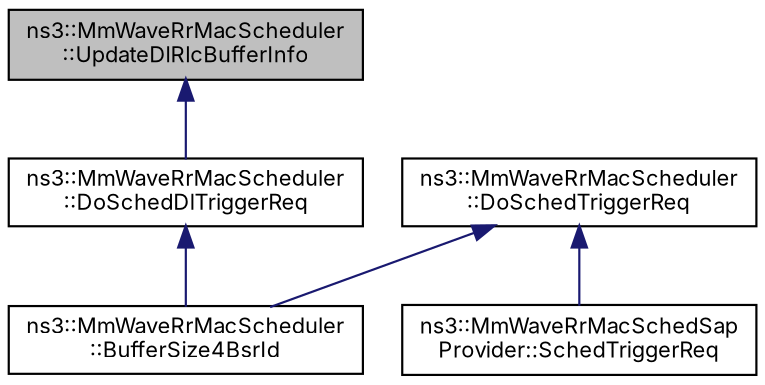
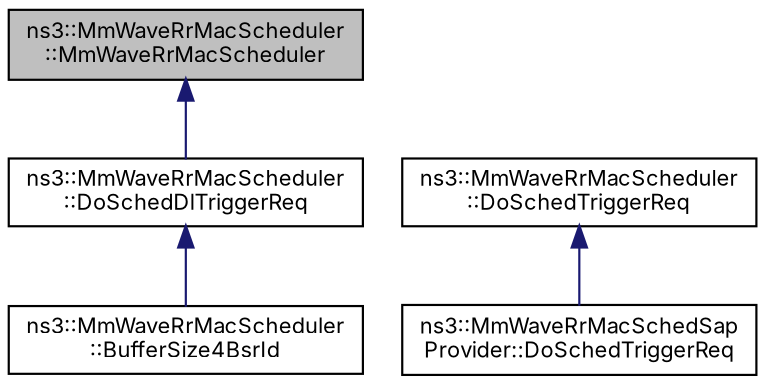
node "ns3::MmWaveRrMacScheduler ::UpdateDlRlcBufferInfo": label "ns3::MmWaveRrMacScheduler ::UpdateDlRlcBufferInfo" -> "ns3::MmWaveRrMacScheduler ::MmWaveRrMacScheduler"
edge "ns3::MmWaveRrMacScheduler ::BufferSize4BsrId" -> "ns3::MmWaveRrMacScheduler ::DoSchedTriggerReq": removed
node "ns3::MmWaveRrMacSchedSap Provider::SchedTriggerReq": label "ns3::MmWaveRrMacSchedSap Provider::SchedTriggerReq" -> "ns3::MmWaveRrMacSchedSap Provider::DoSchedTriggerReq"
